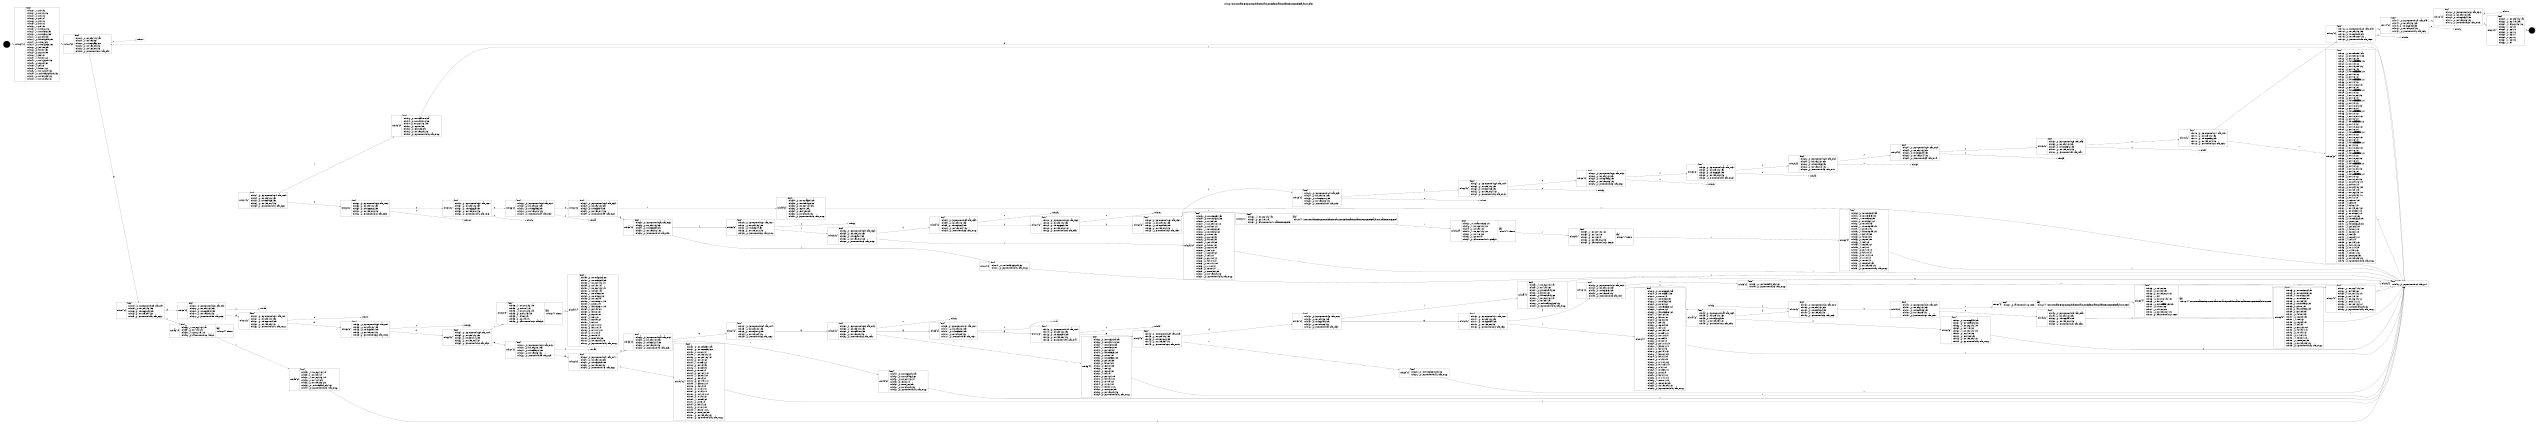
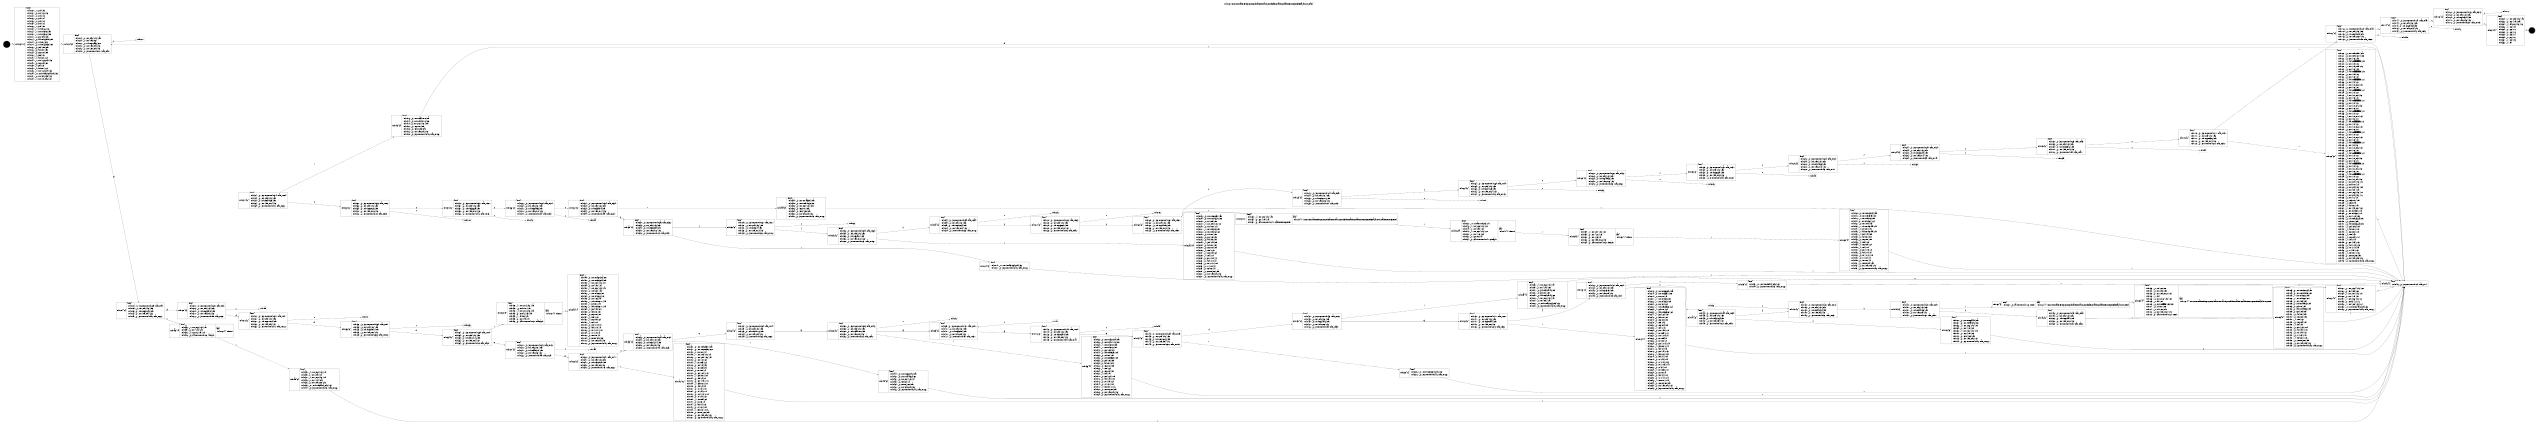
edge "0x4013fc [28]" -> "0x401fa1": reversed
